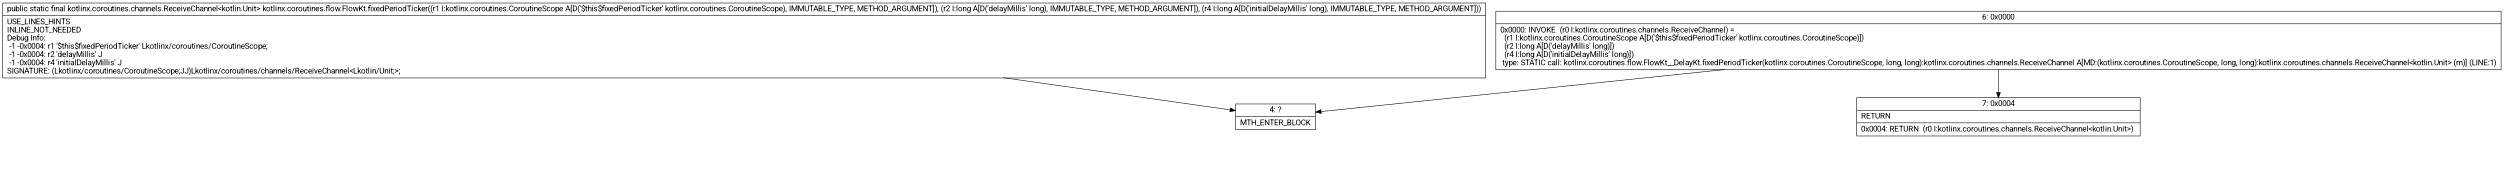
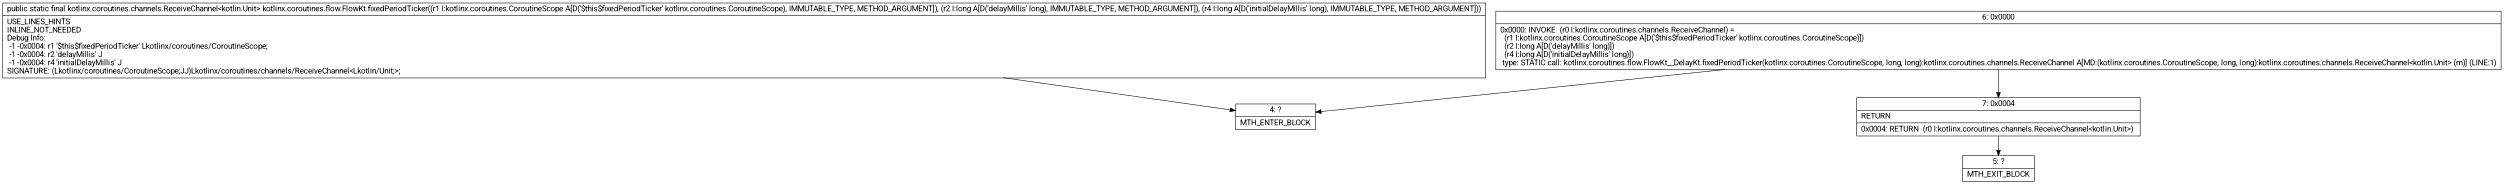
node "5: ?": added
